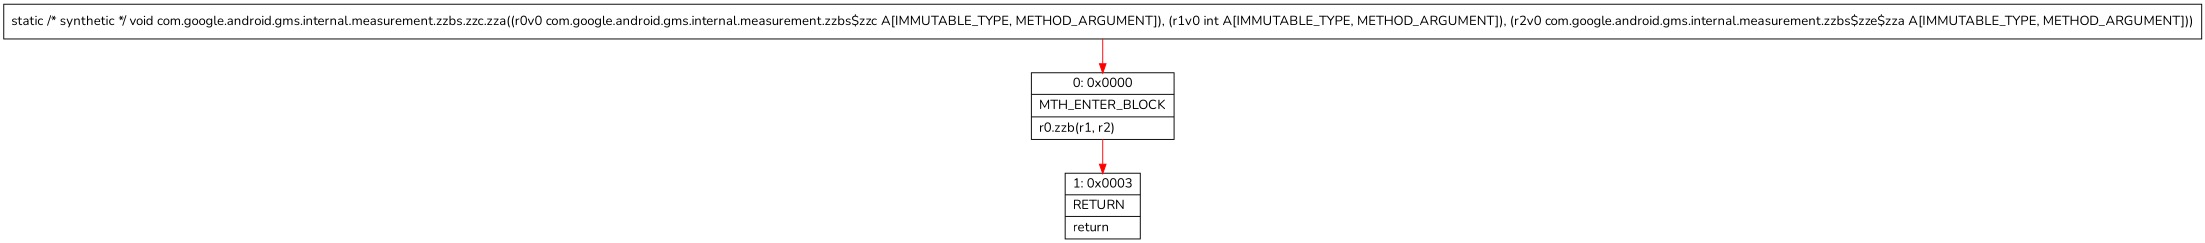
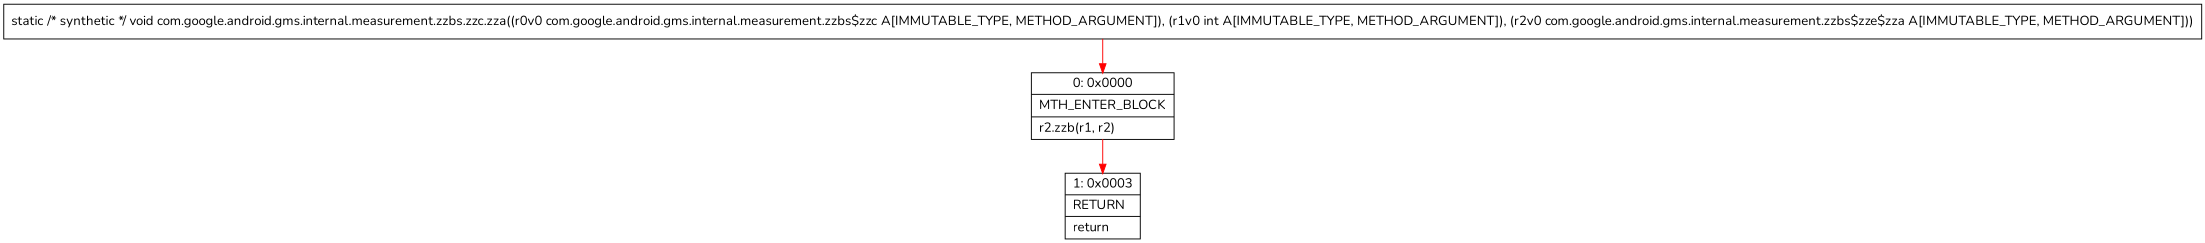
node "0: 0x0000": text "r0.zzb(r1, r2)" -> "r2.zzb(r1, r2)"
